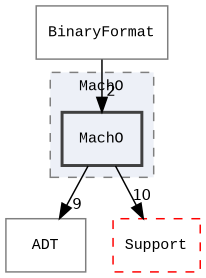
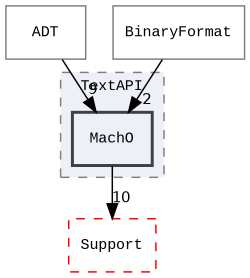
cluster "MachO": label "MachO" -> "TextAPI"
edge "MachO" -> "ADT": reversed
